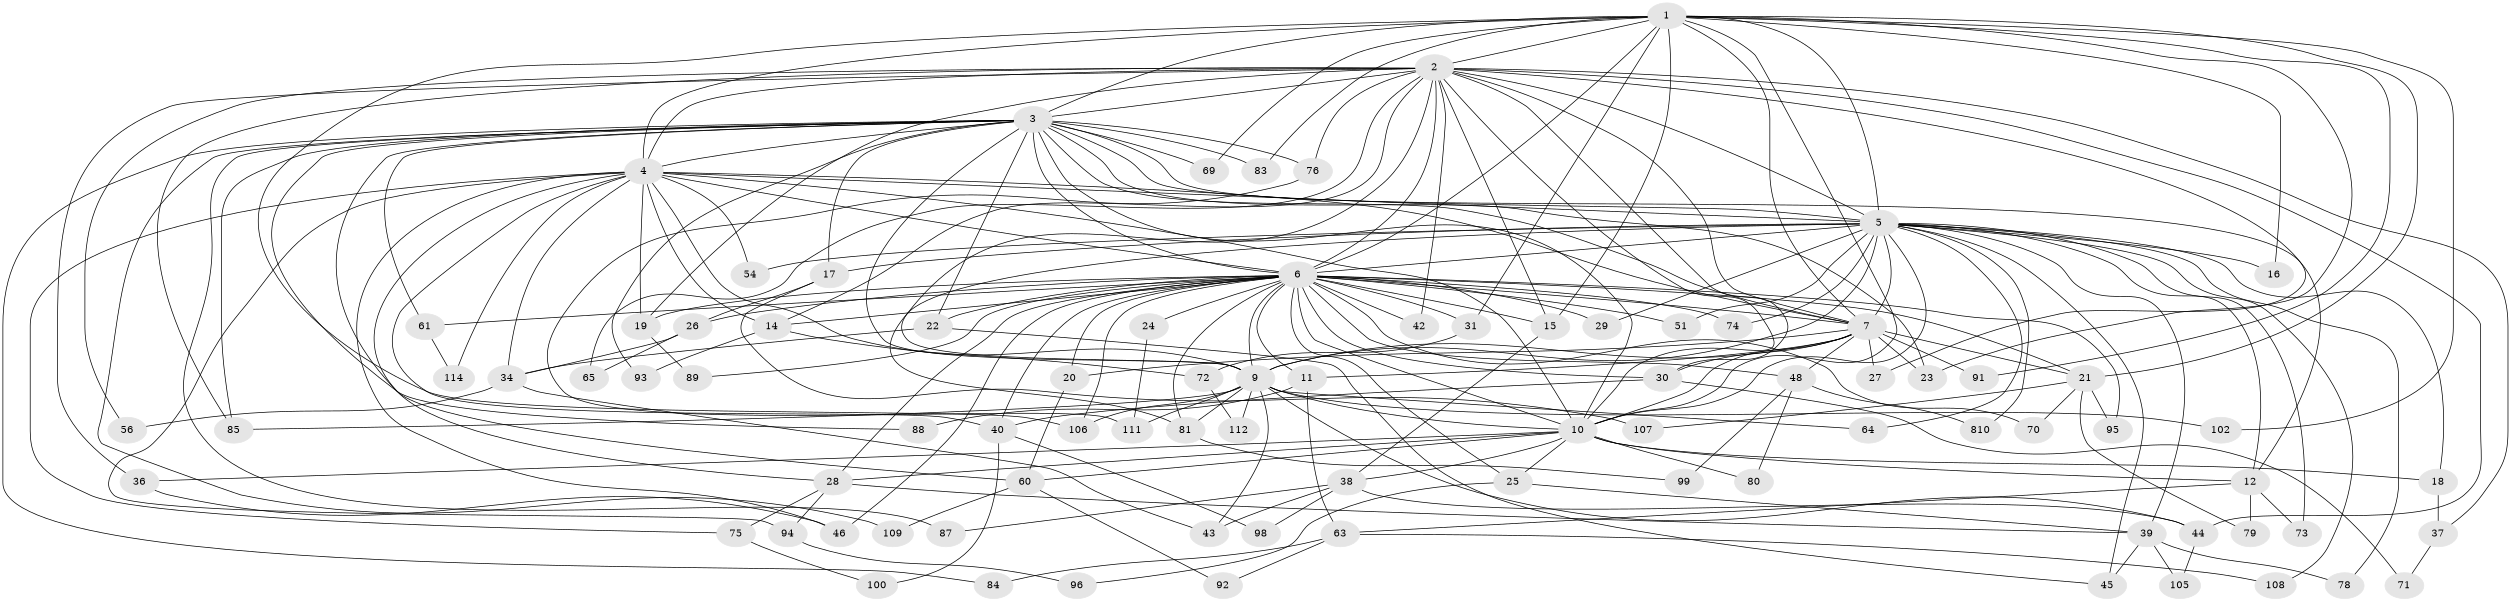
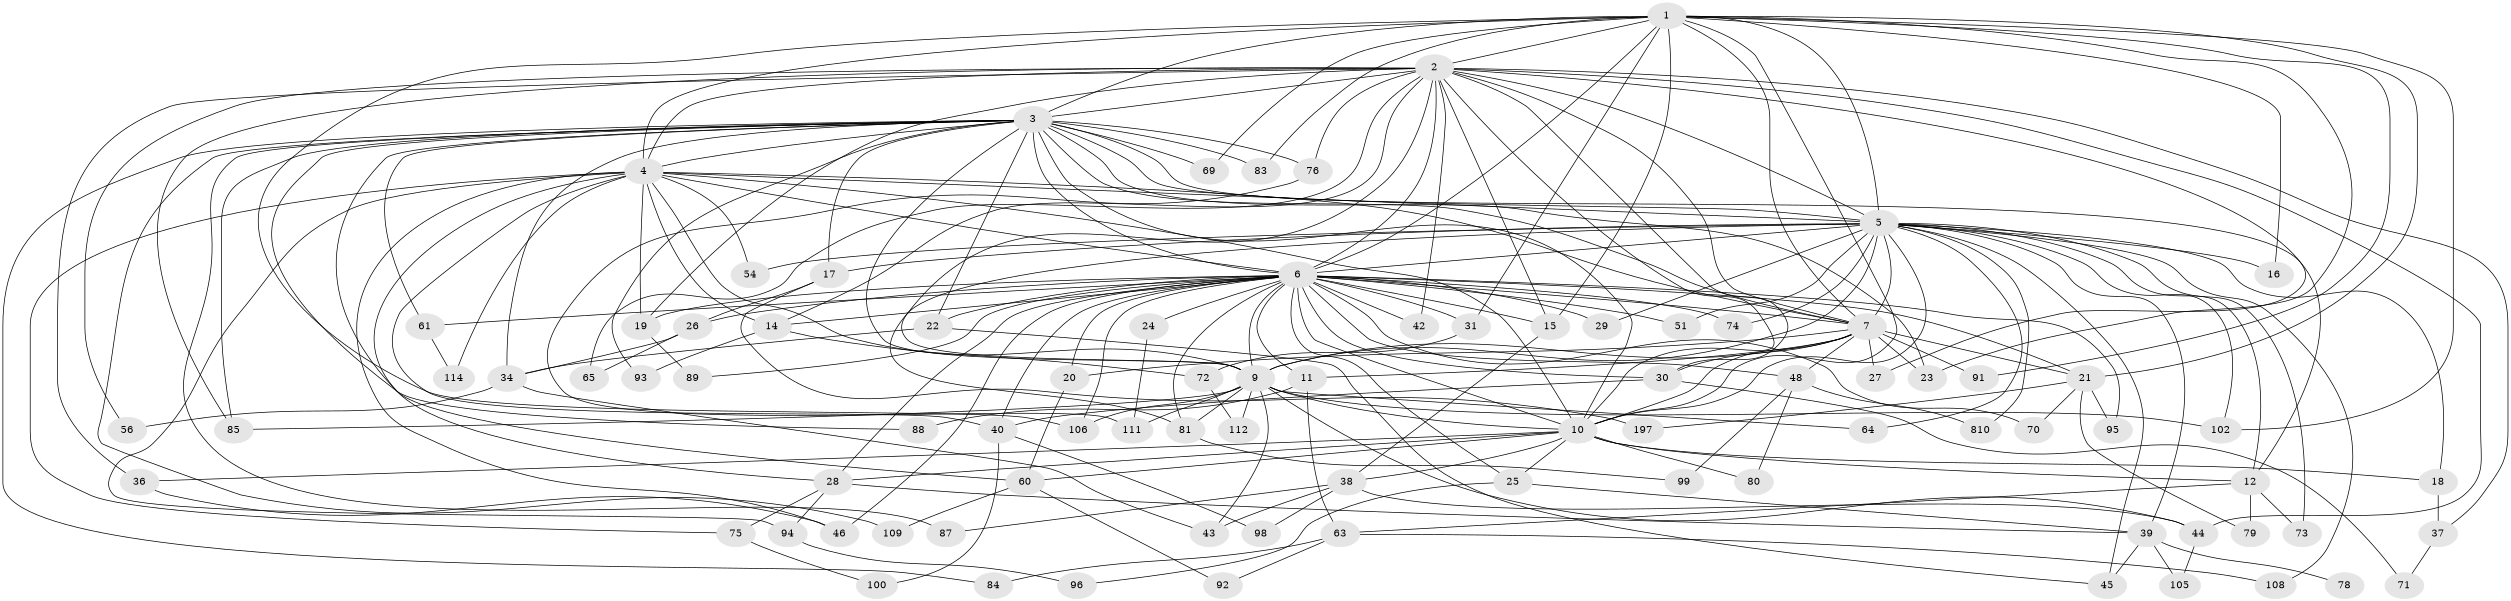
edge "4" -- "34": now "3" -- "34"
edge "5" -- "78": now "5" -- "102"
node "107": label "107" -> "197"
